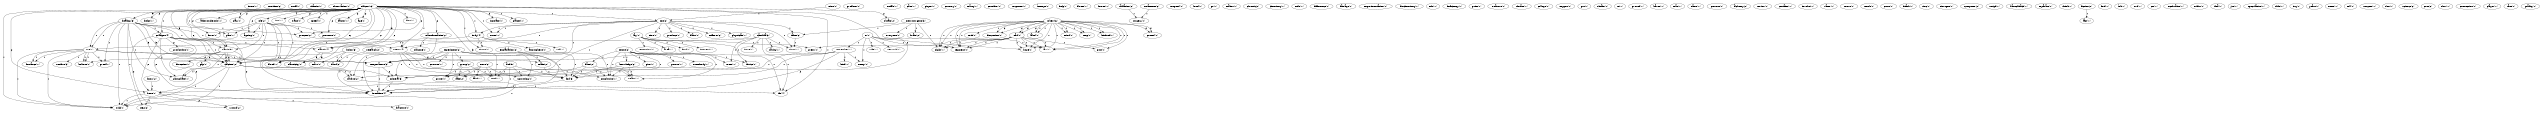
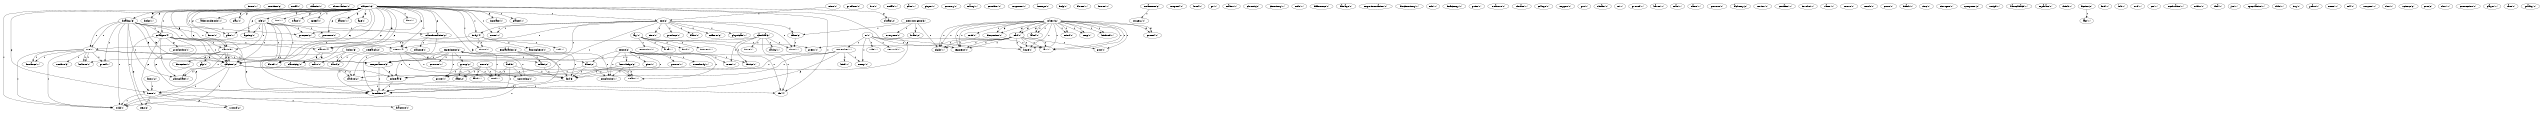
node "live(1)": added
node "radiation(2)": removed
edge "role(2)" -> "form(1)": now "role(2)" -> "transformation(2)"
edge "experiment(2)" -> "sprouting(1)": reversed
edge "seems(4)" -> "conclusion(1)": now "seems(4)" -> "base(2)"
